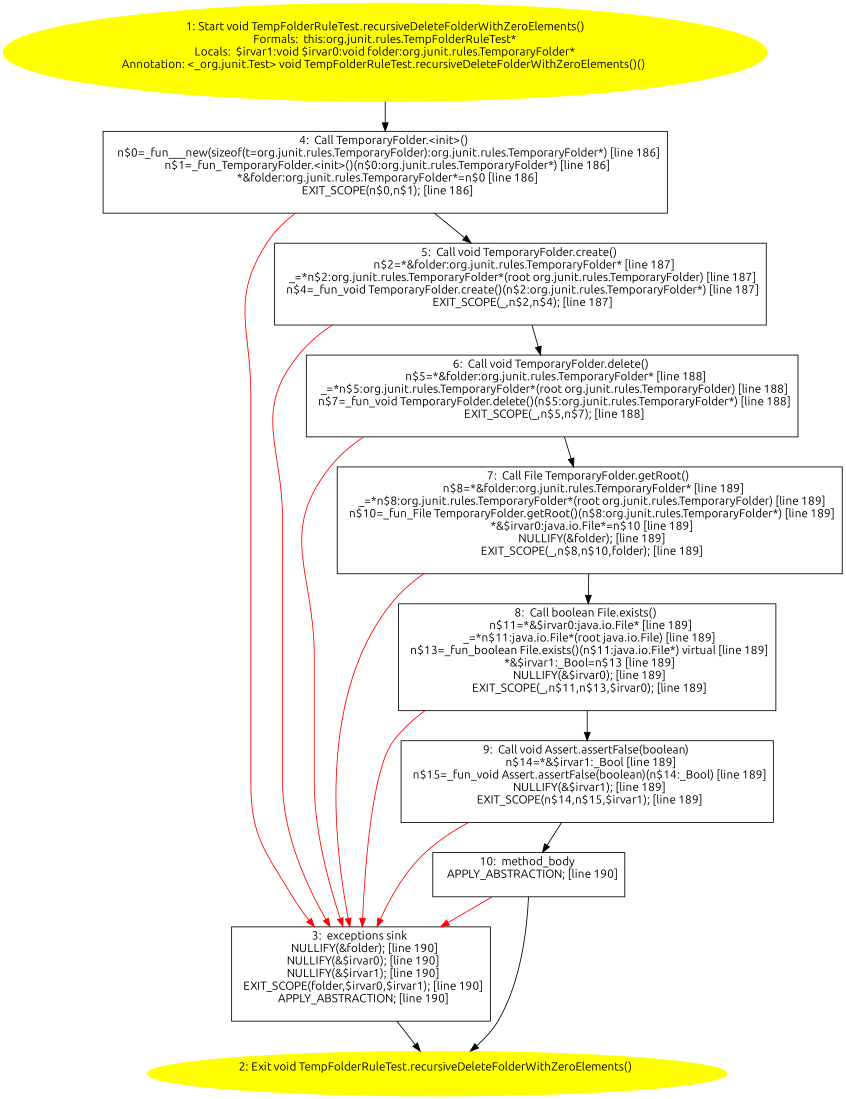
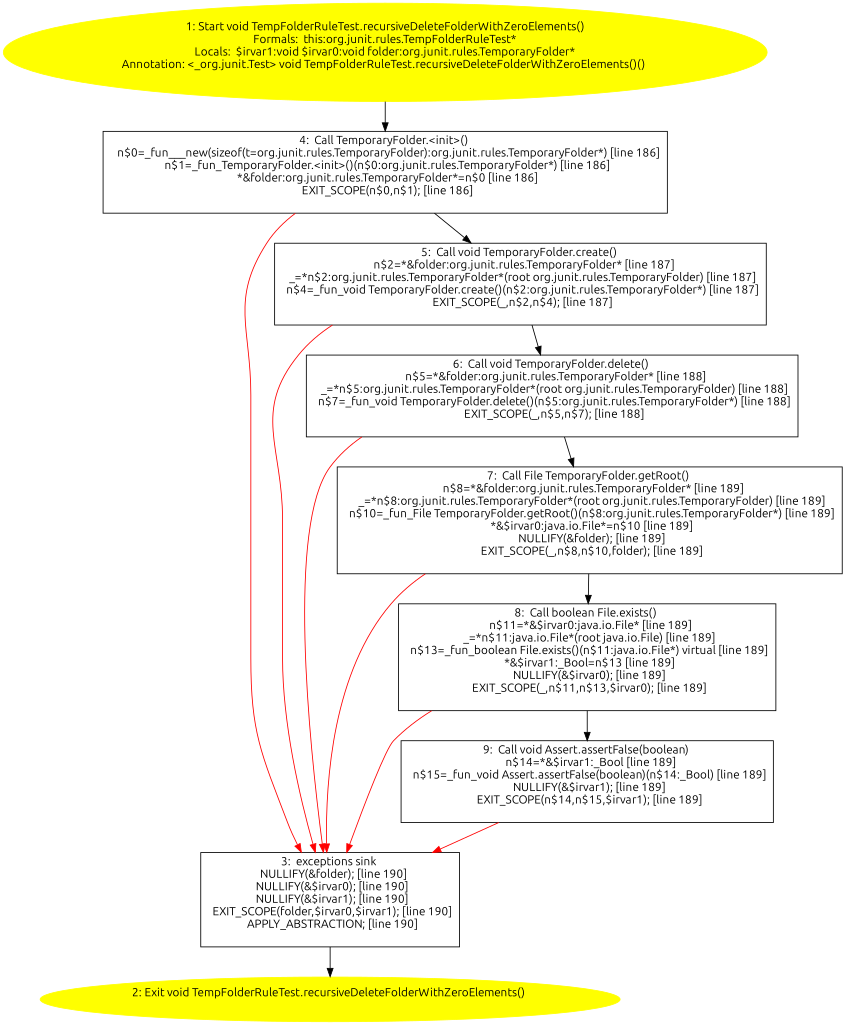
node "10:  method_body APPLY_ABSTRACTION; [line 190]": removed
